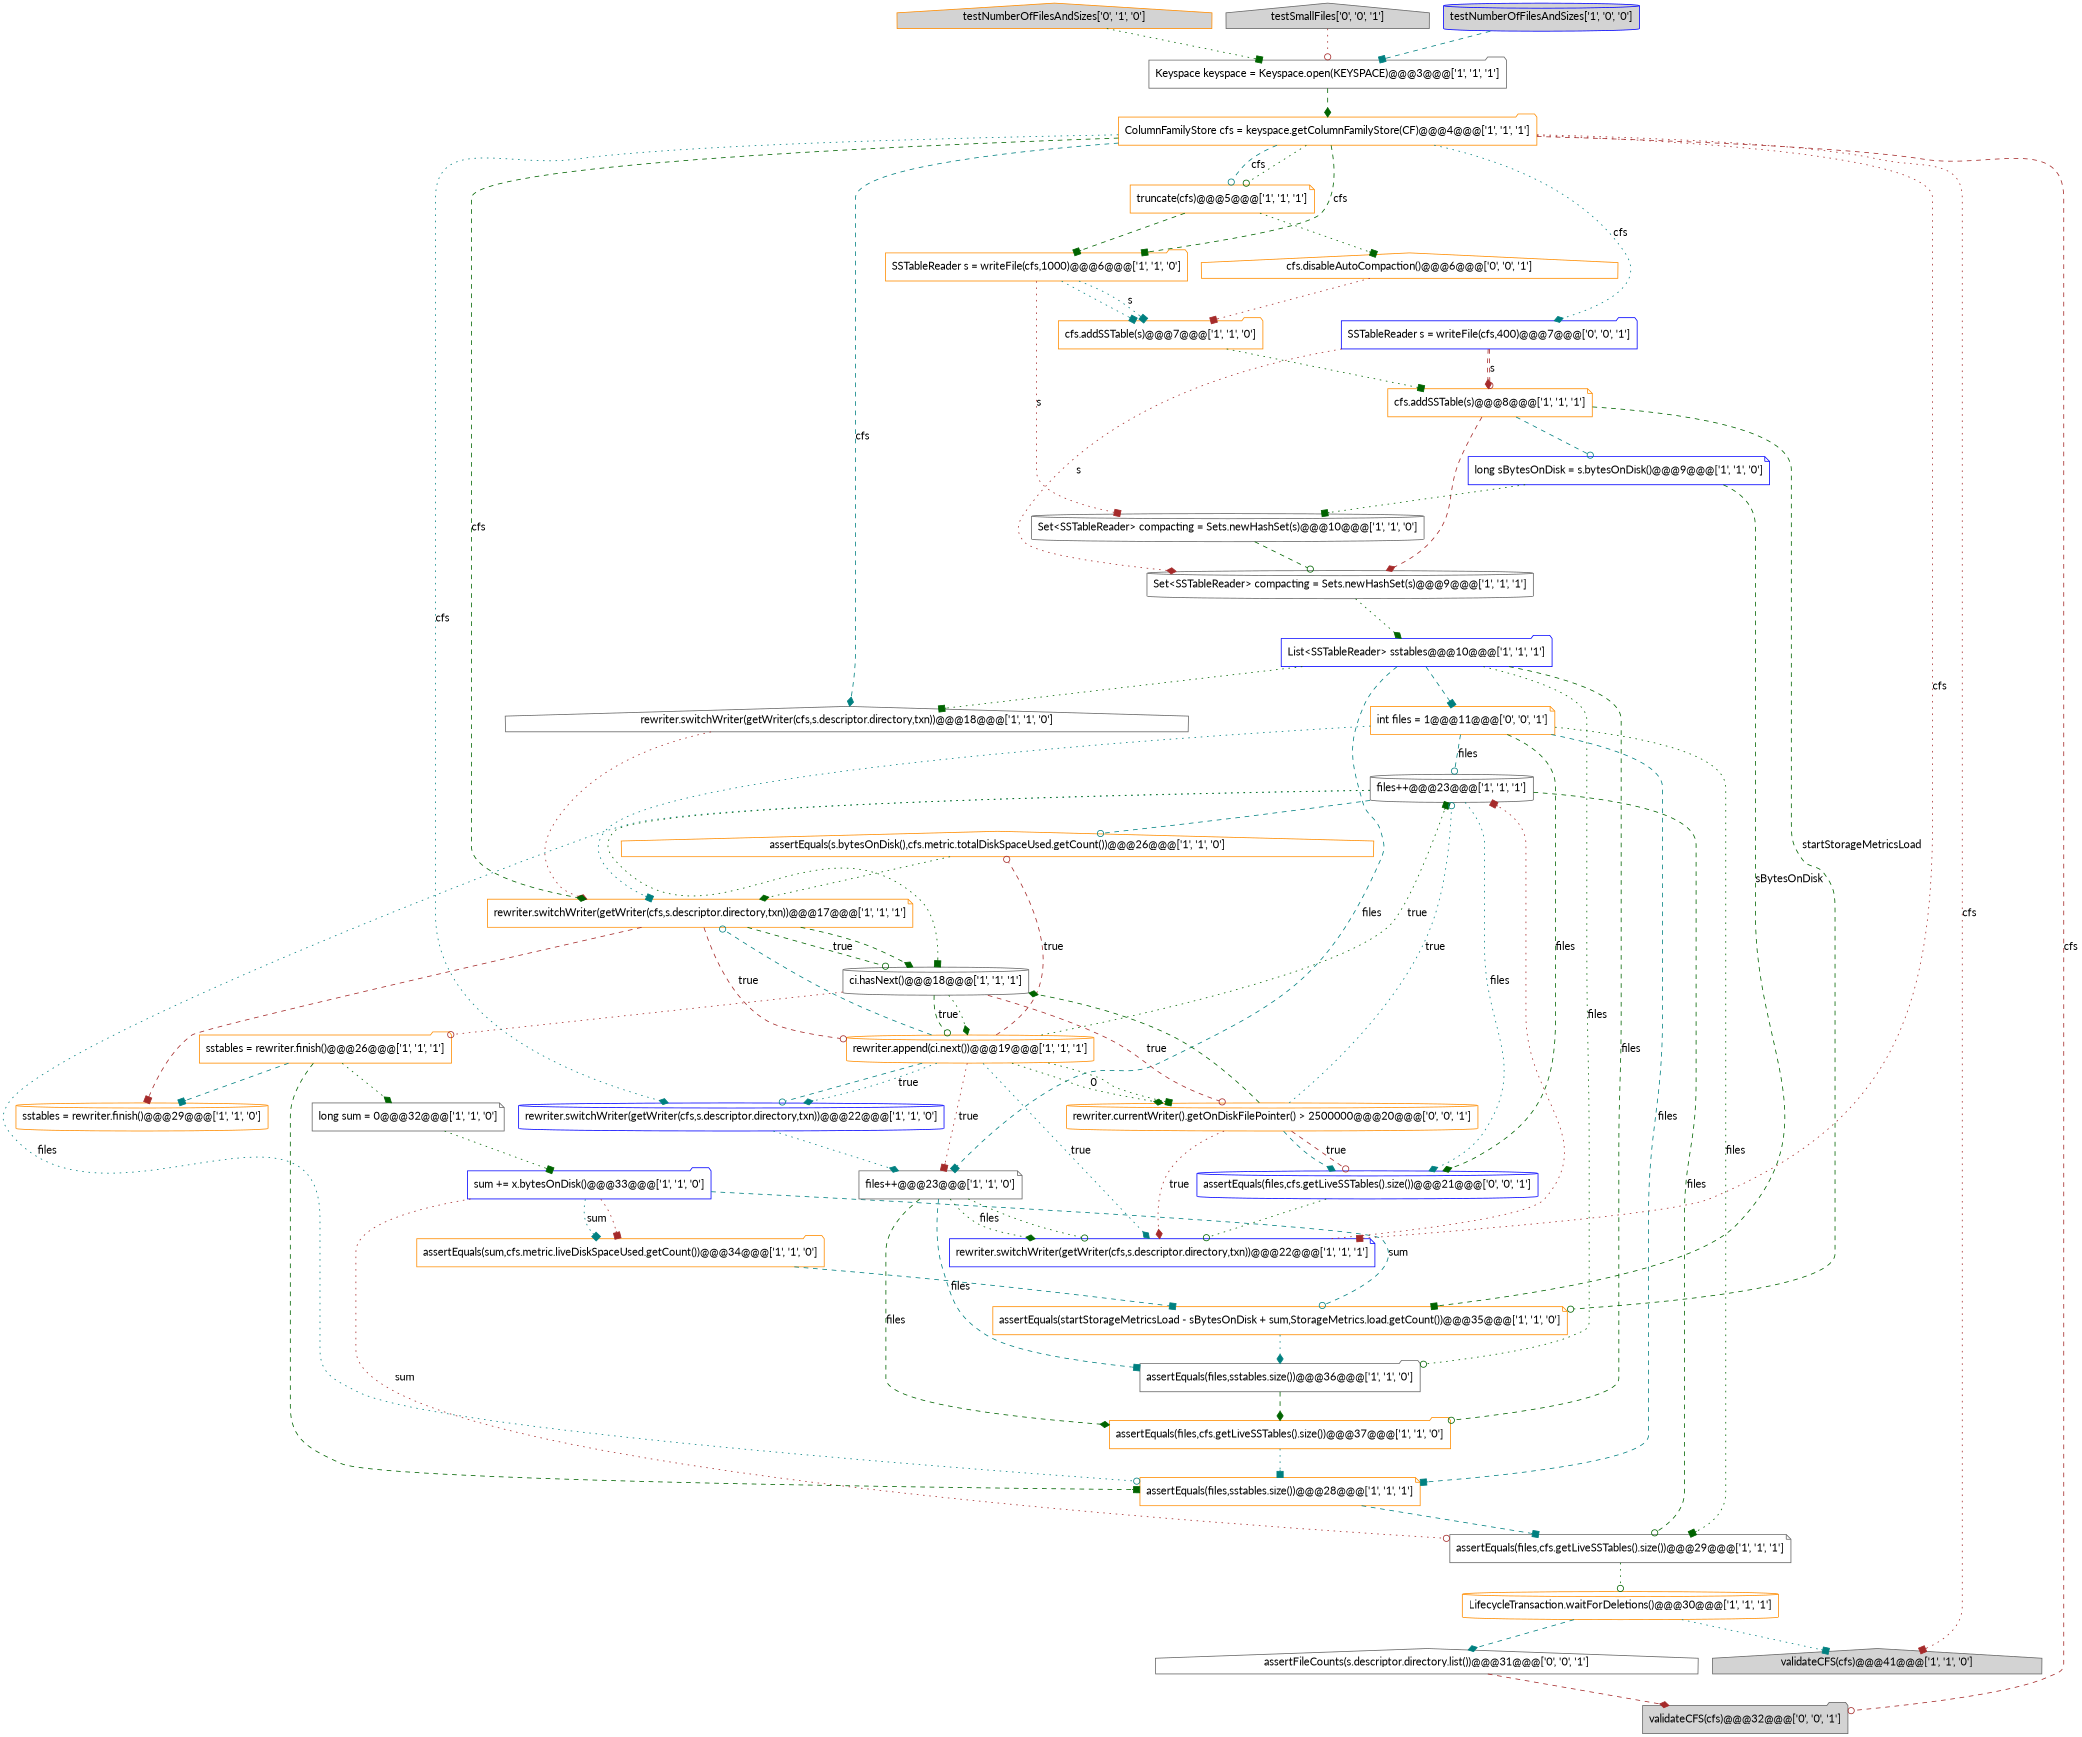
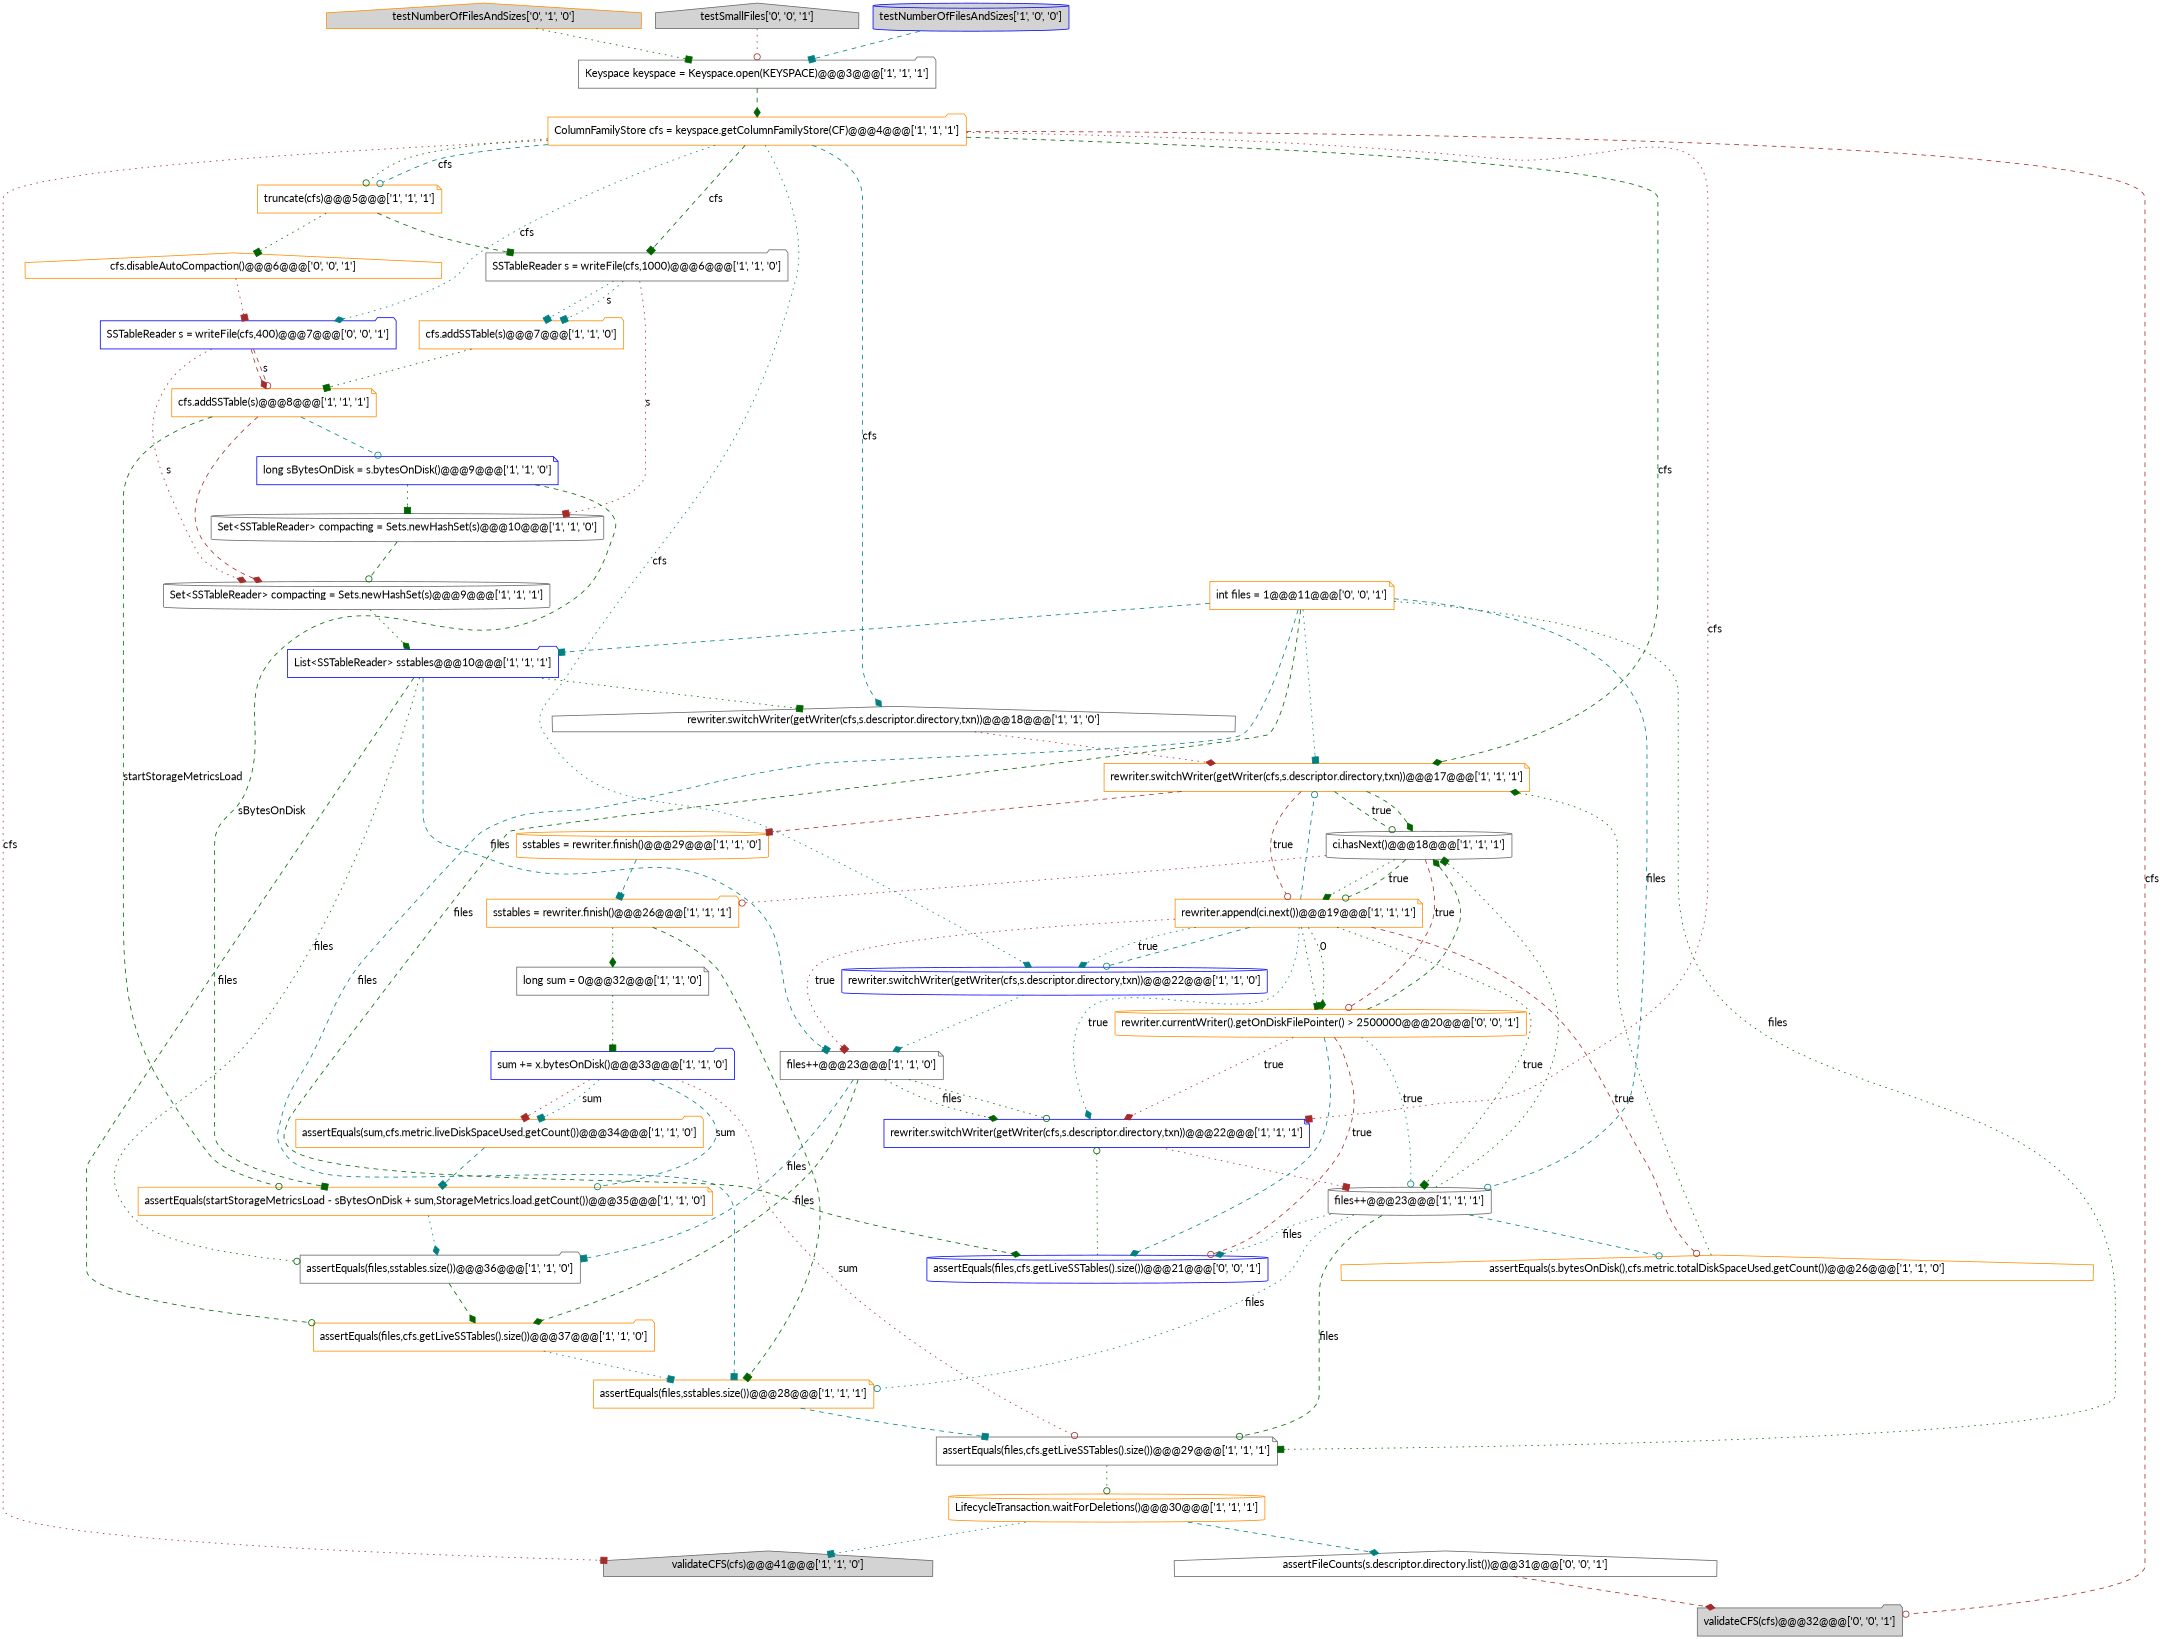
node "SSTableReader s = writeFile(cfs,1000)@@@6@@@['1', '1', '0']": color darkorange -> gray40
edge "cfs.disableAutoCompaction()@@@6@@@['0', '0', '1']" -> "cfs.addSSTable(s)@@@7@@@['1', '1', '0']": now "cfs.disableAutoCompaction()@@@6@@@['0', '0', '1']" -> "SSTableReader s = writeFile(cfs,400)@@@7@@@['0', '0', '1']"
edge "List<SSTableReader> sstables@@@10@@@['1', '1', '1']" -> "int files = 1@@@11@@@['0', '0', '1']": reversed
node "rewriter.append(ci.next())@@@19@@@['1', '1', '1']": shape cylinder -> note
edge "sstables = rewriter.finish()@@@26@@@['1', '1', '1']" -> "sstables = rewriter.finish()@@@29@@@['1', '1', '0']": reversed
